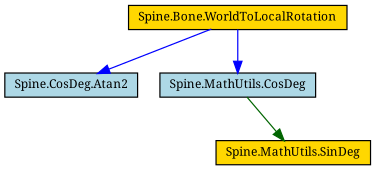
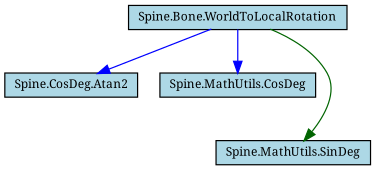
node "Spine.Bone.WorldToLocalRotation": fillcolor gold -> lightblue
edge "Spine.MathUtils.CosDeg" -> "Spine.MathUtils.SinDeg": now "Spine.Bone.WorldToLocalRotation" -> "Spine.MathUtils.SinDeg"
node "Spine.MathUtils.SinDeg": fillcolor gold -> lightblue
